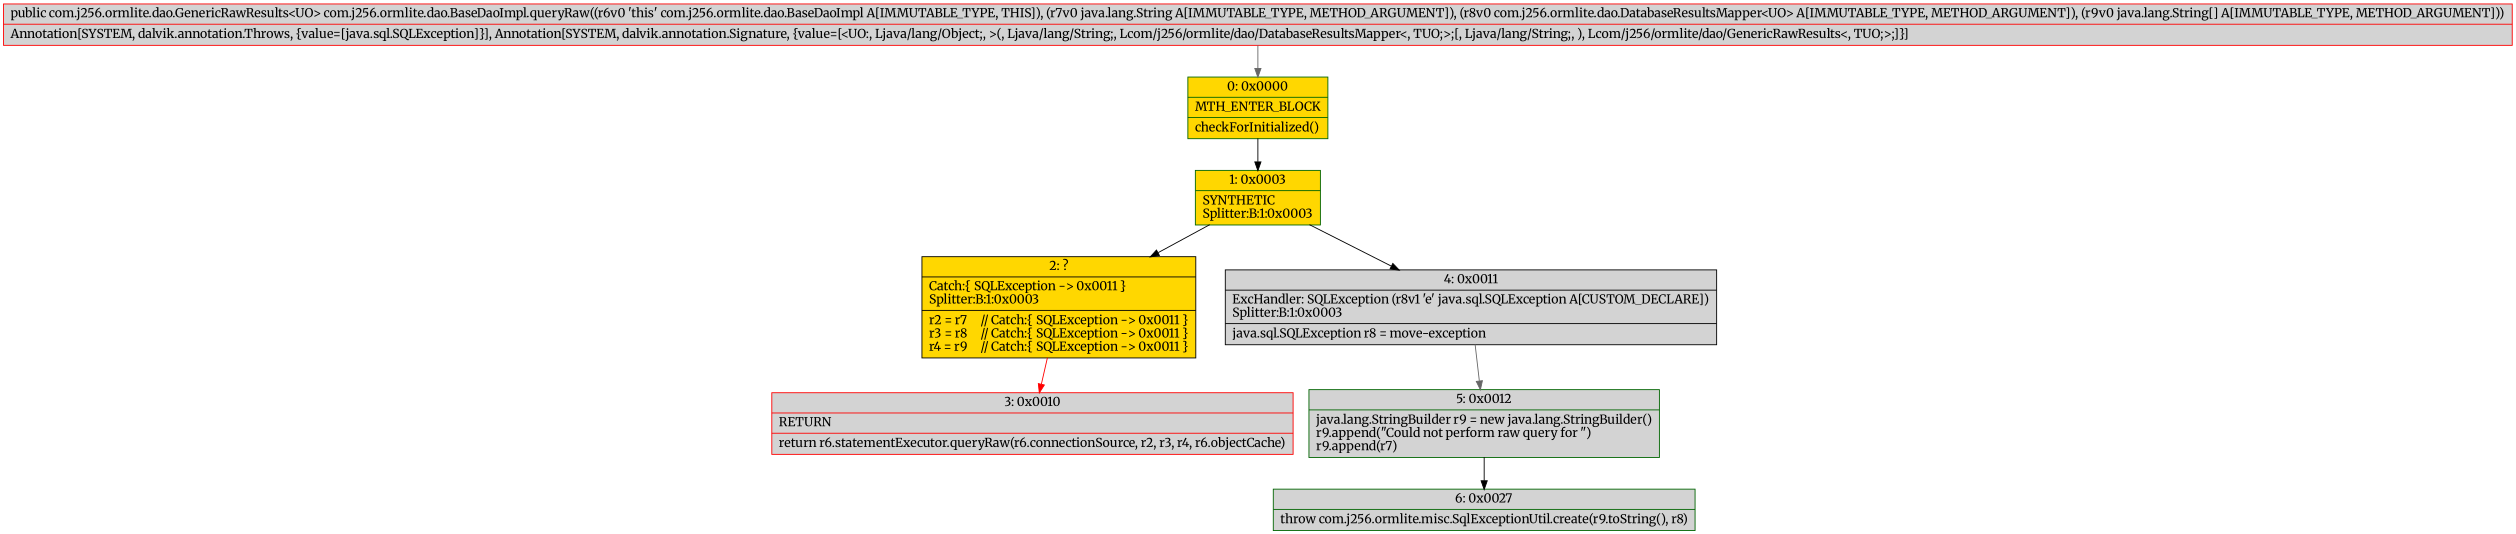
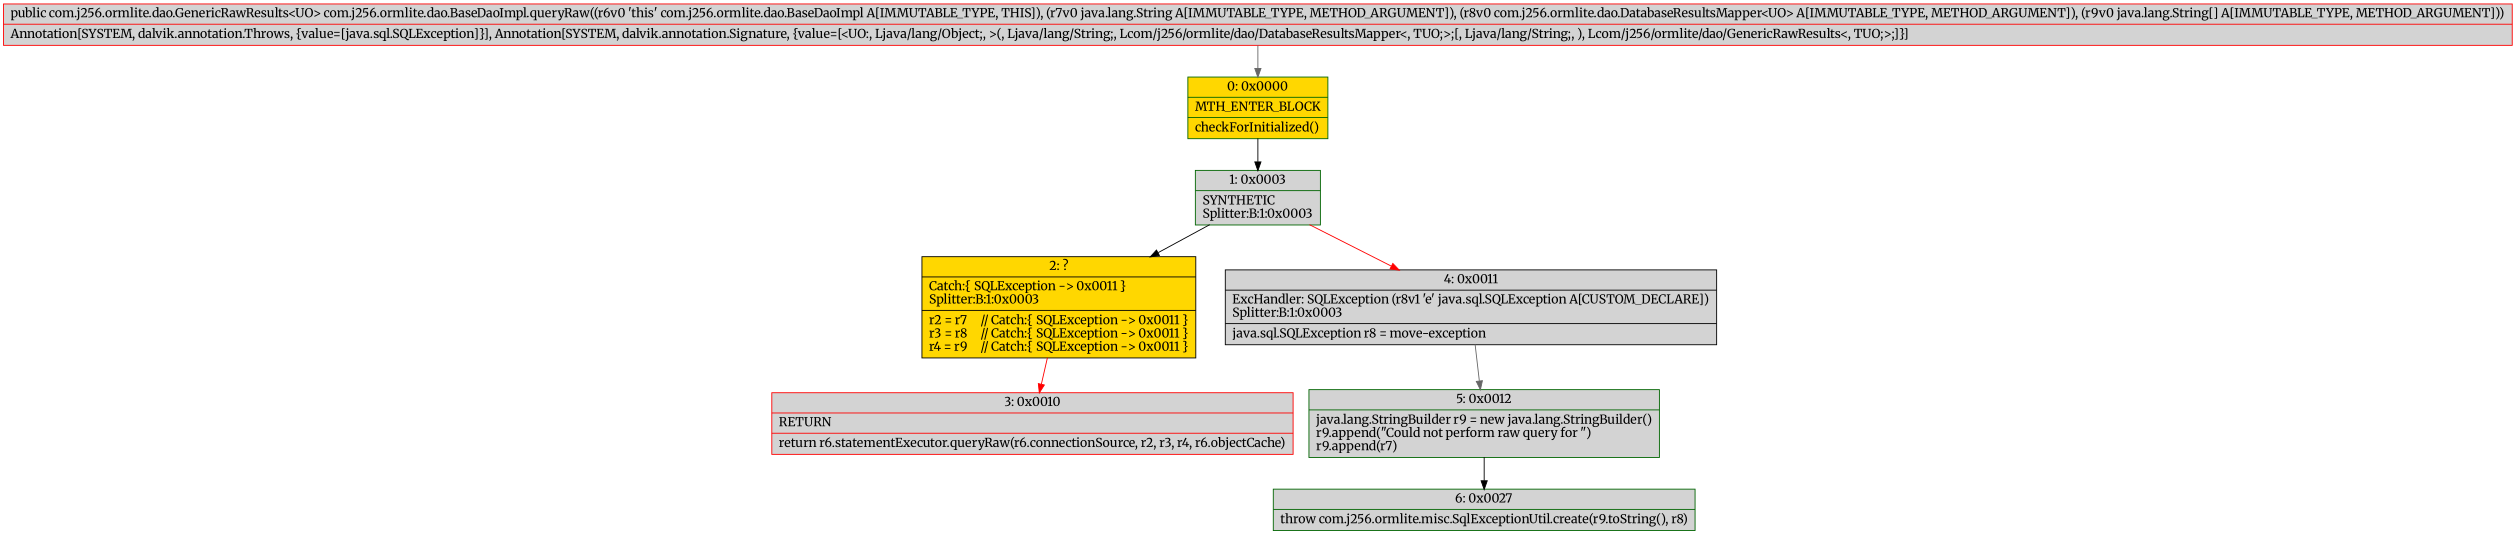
node "1: 0x0003": fillcolor gold -> lightgrey
edge "1: 0x0003" -> "4: 0x0011": color black -> red
